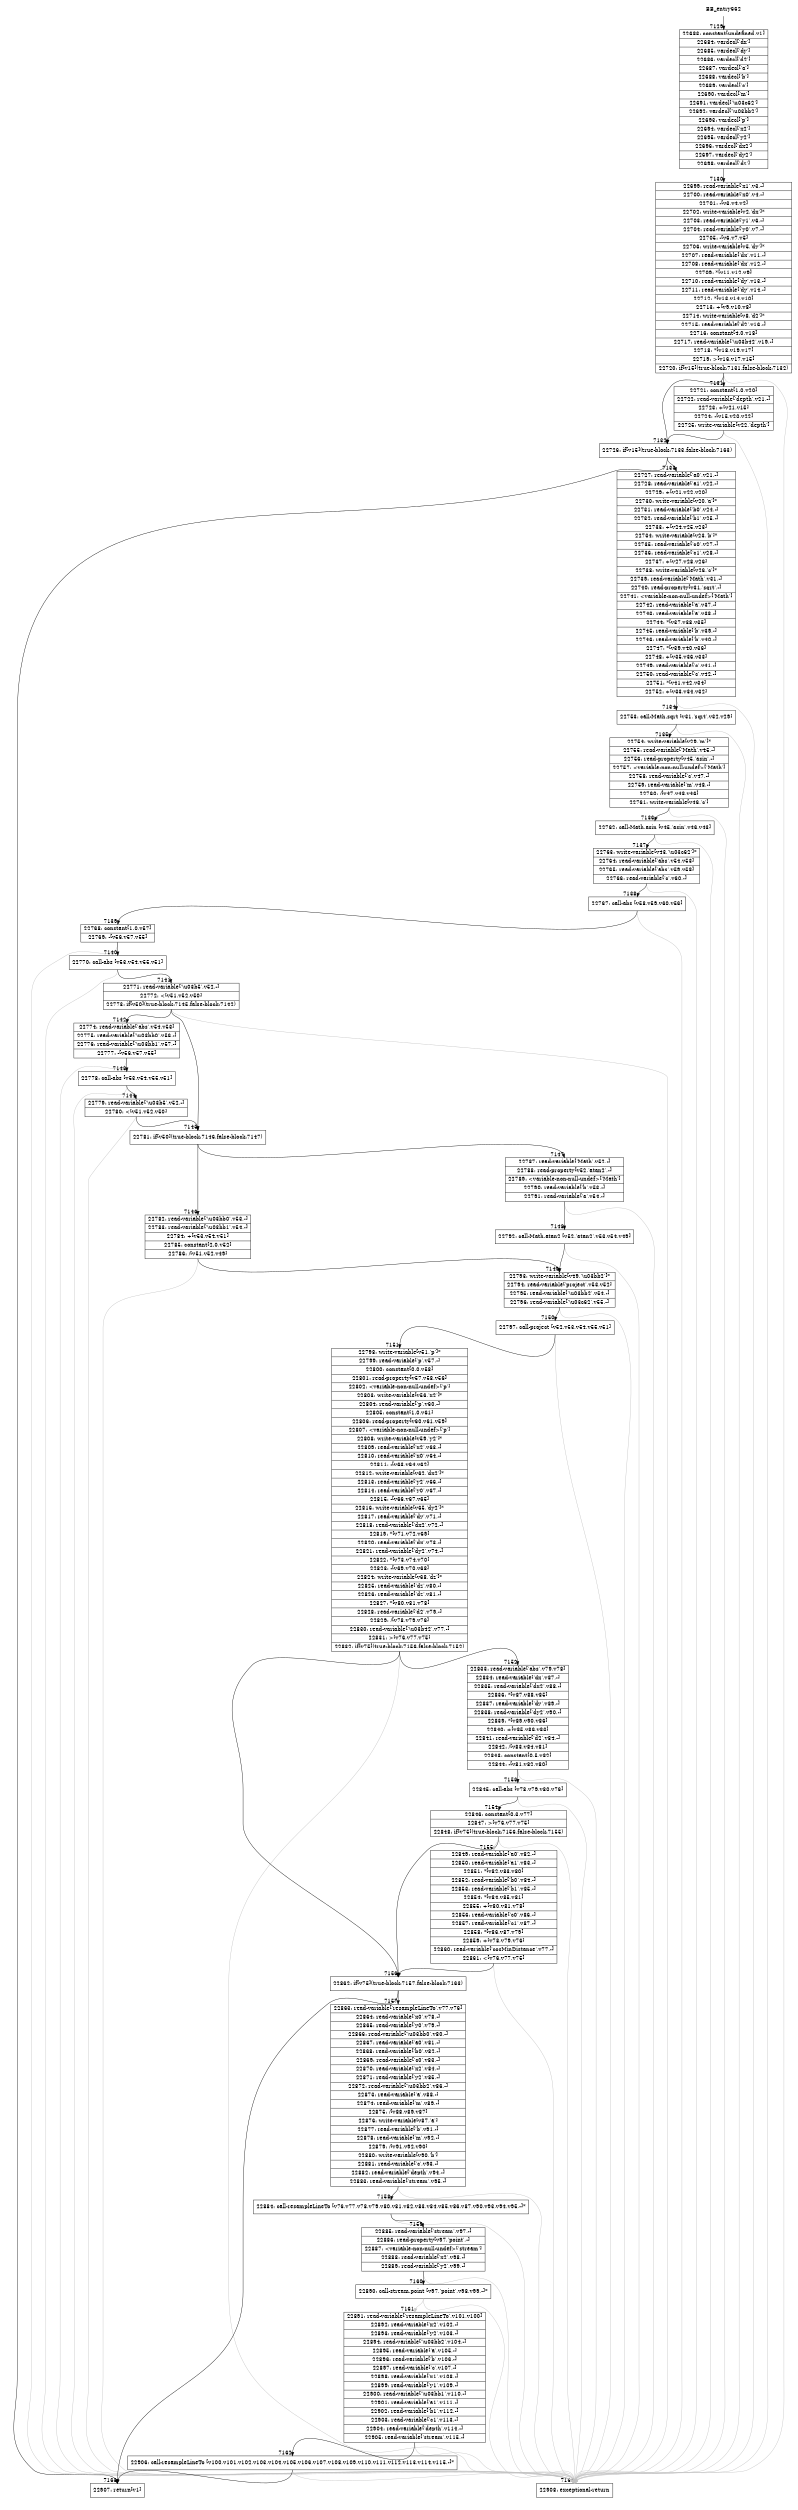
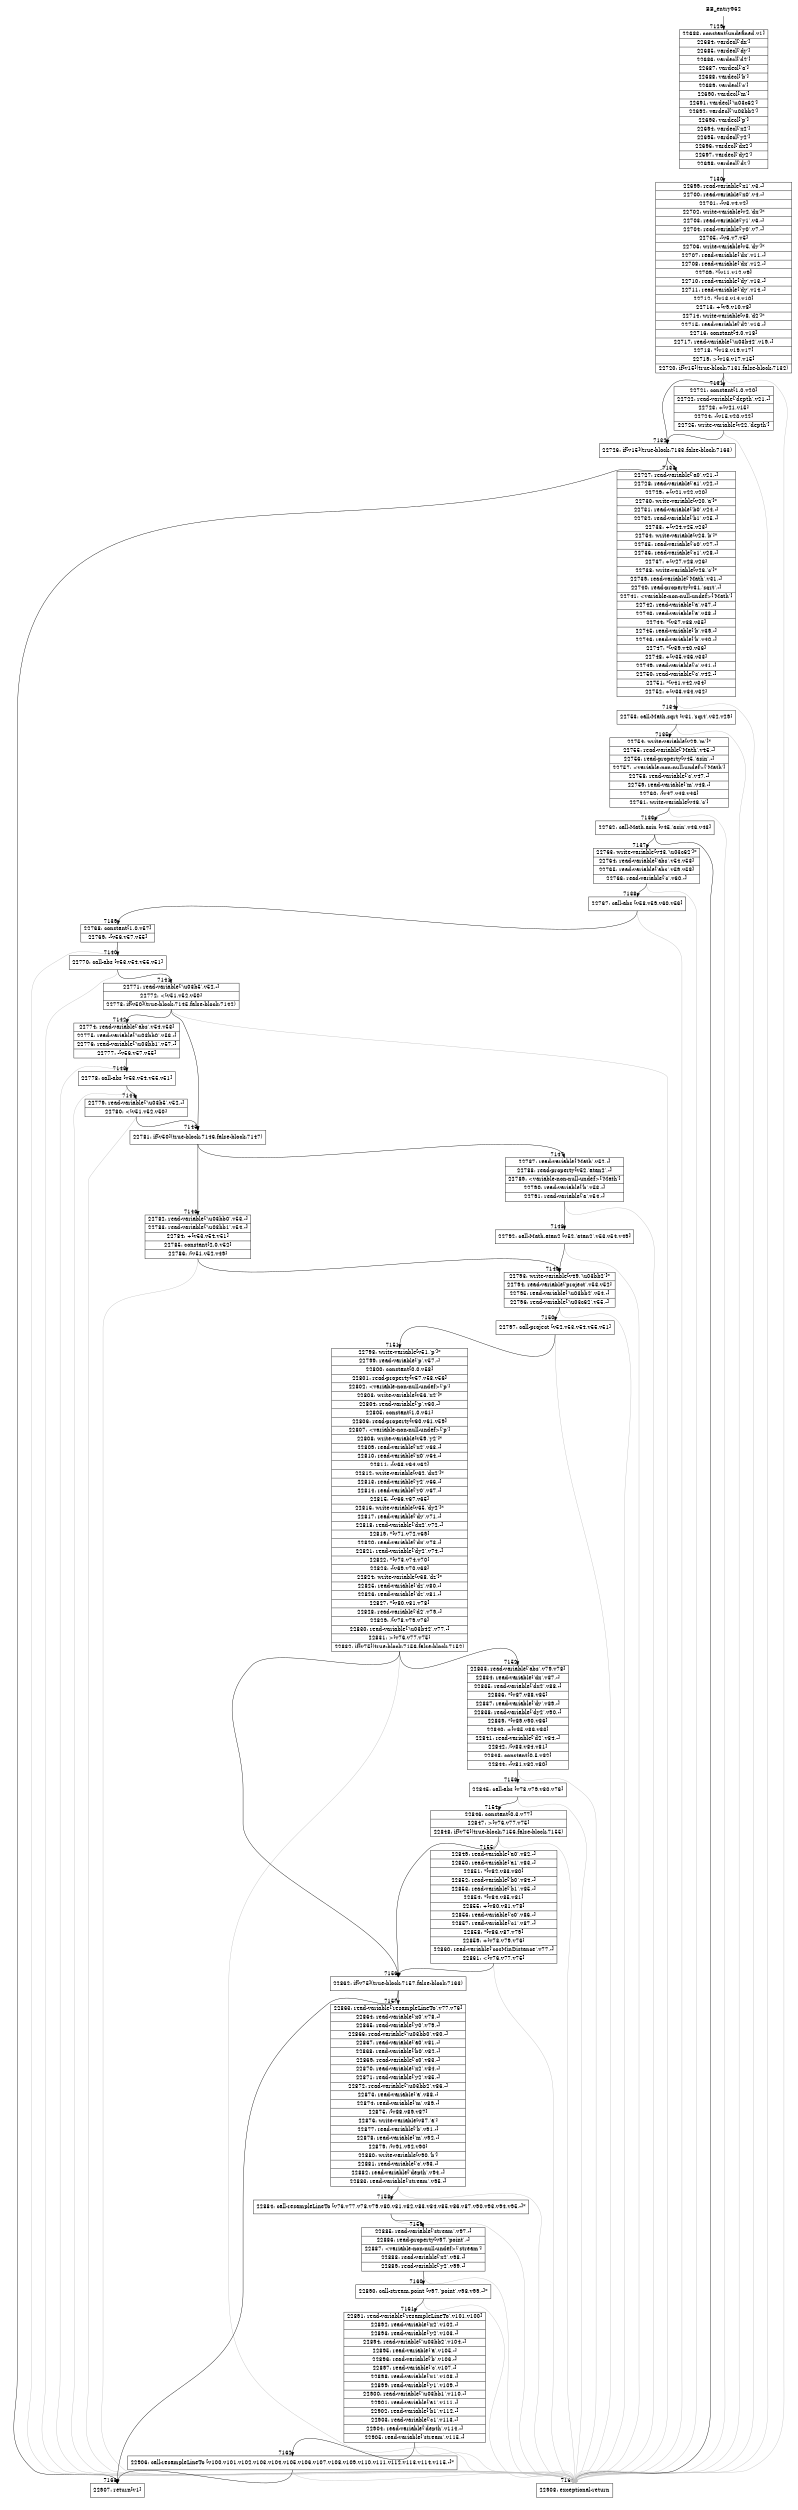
node "BB_entry662": label "BB_entry662" -> "BB_entry962"
edge "22762: call-Math.asin [v45,'asin',v46,v43]" -> "22908: exceptional-return": color gray -> black
edge "22890: call-stream.point [v97,'point',v98,v99,-]*" -> "22891: read-variable['resampleLineTo',v101,v100]": color gray -> black
